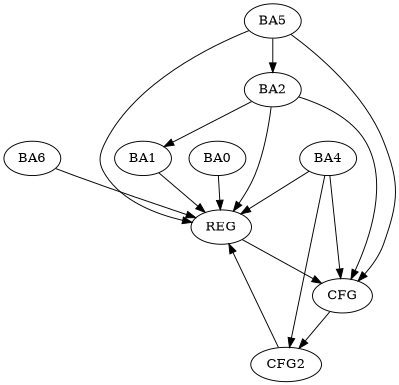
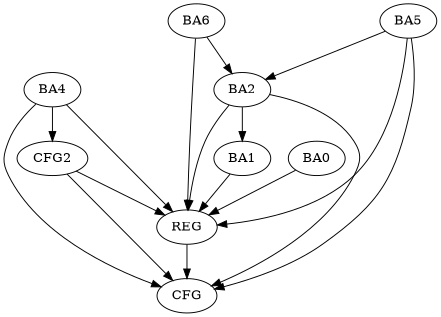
edge "BA6" -> "BA2": added
edge "CFG" -> "CFG2": reversed
